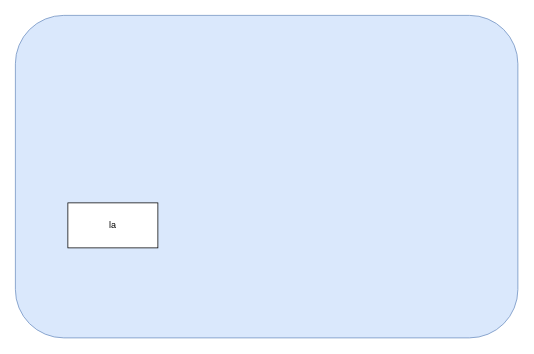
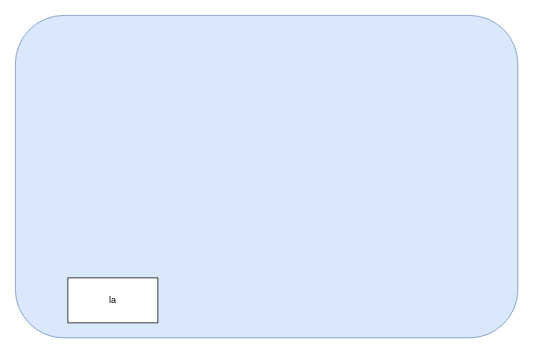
node "la": moved (113, 225) -> (113, 300)
